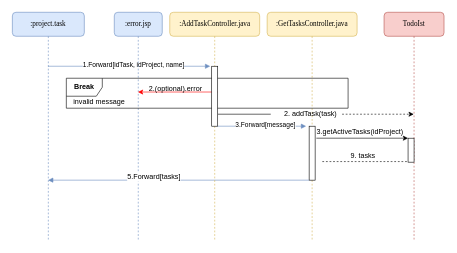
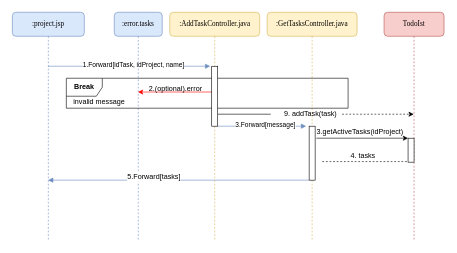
node ":project.task": label ":project.task" -> ":project.jsp"
node ":error.jsp": label ":error.jsp" -> ":error.tasks"
node "2. addTask(task)": label "2. addTask(task)" -> "9. addTask(task)"
node "9. tasks": label "9. tasks" -> "4. tasks"
